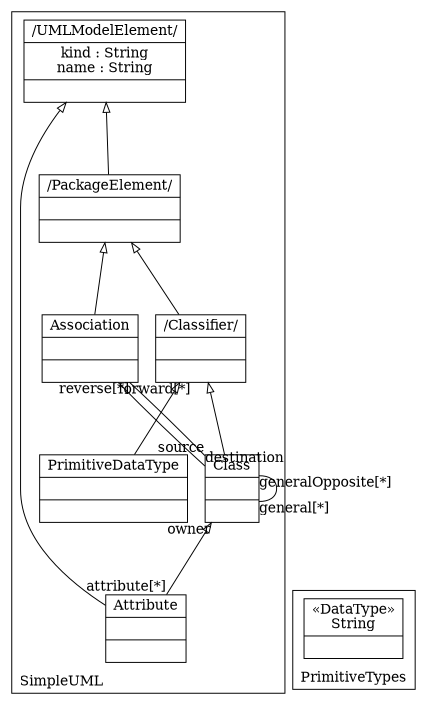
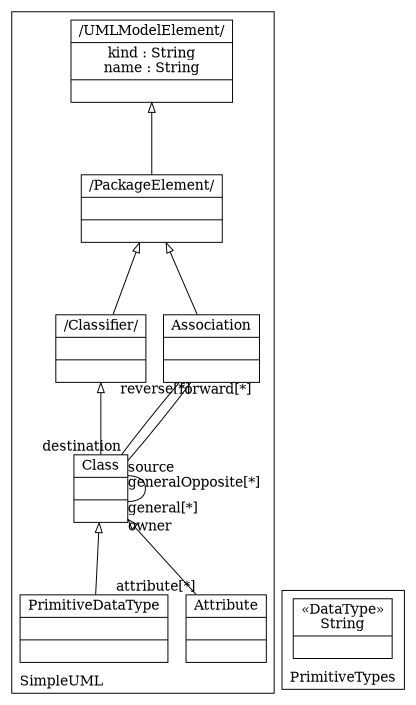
edge "Attribute" -> "/UMLModelElement/": removed
edge "PrimitiveDataType" -> "/Classifier/": now "PrimitiveDataType" -> "Class"
